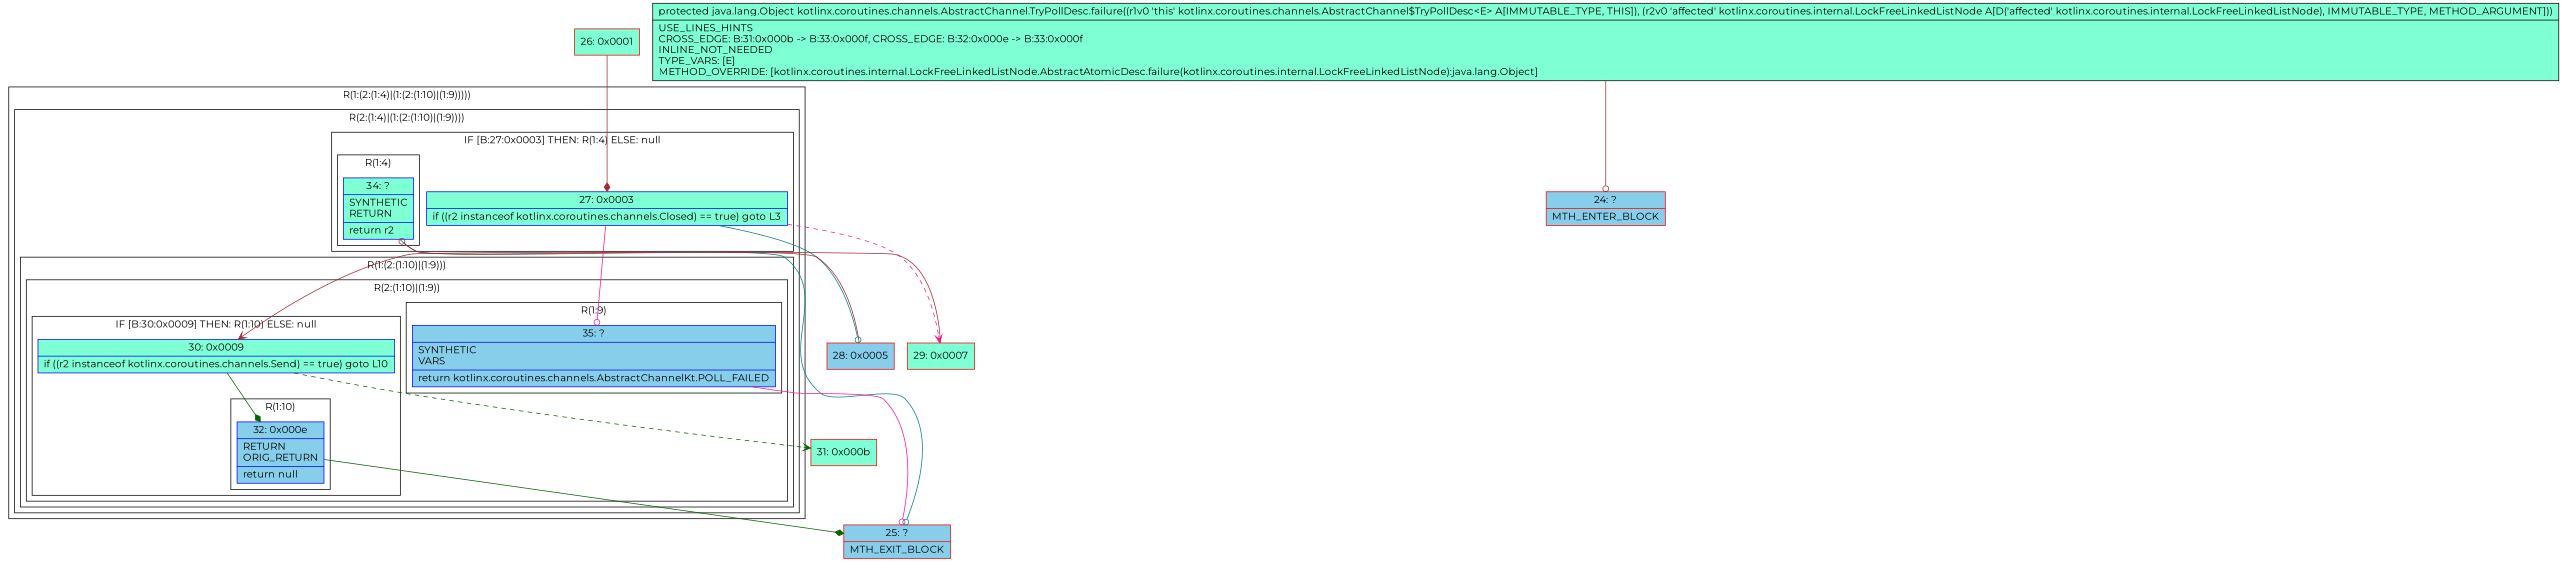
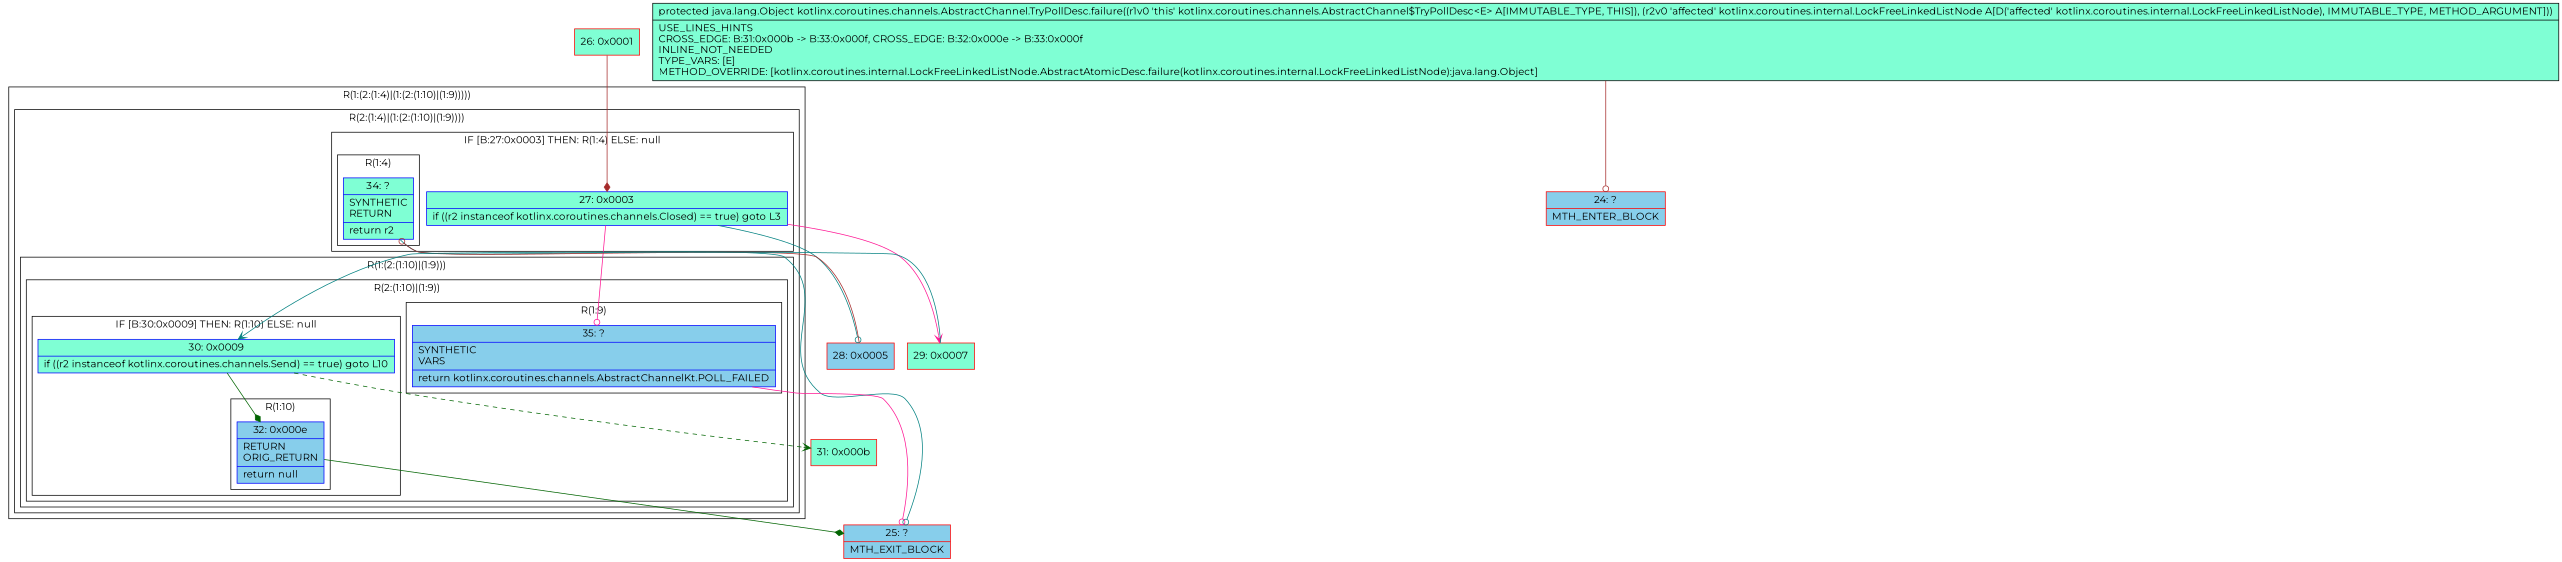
edge "27: 0x0003" -> "29: 0x0007": style dashed -> solid
edge "29: 0x0007" -> "30: 0x0009": color brown -> teal
